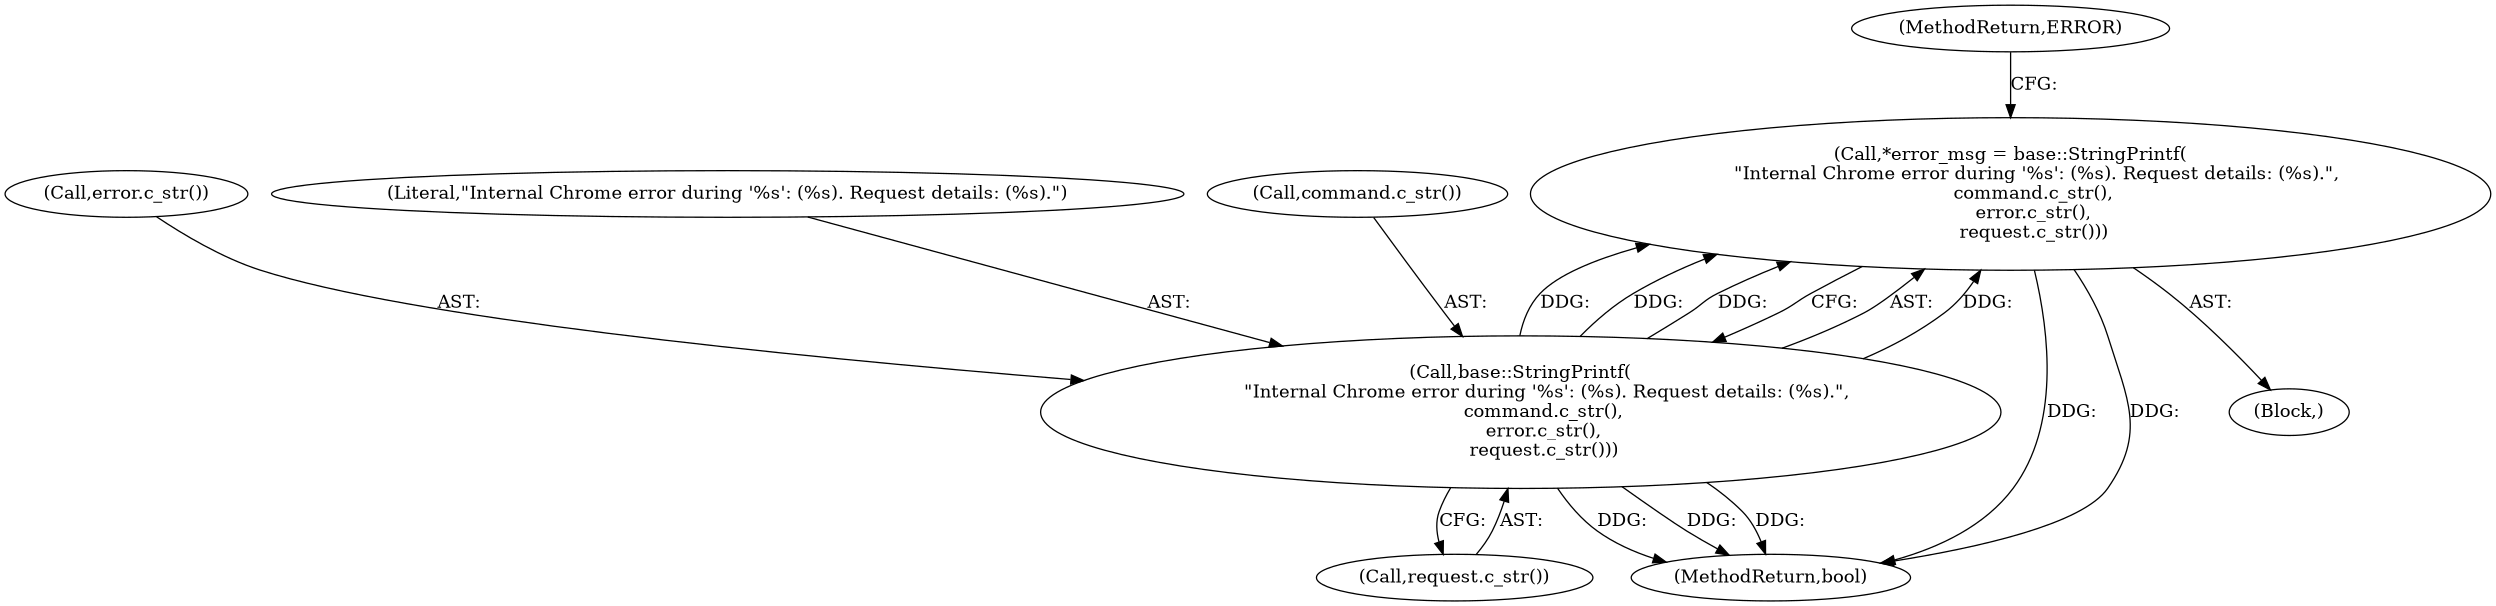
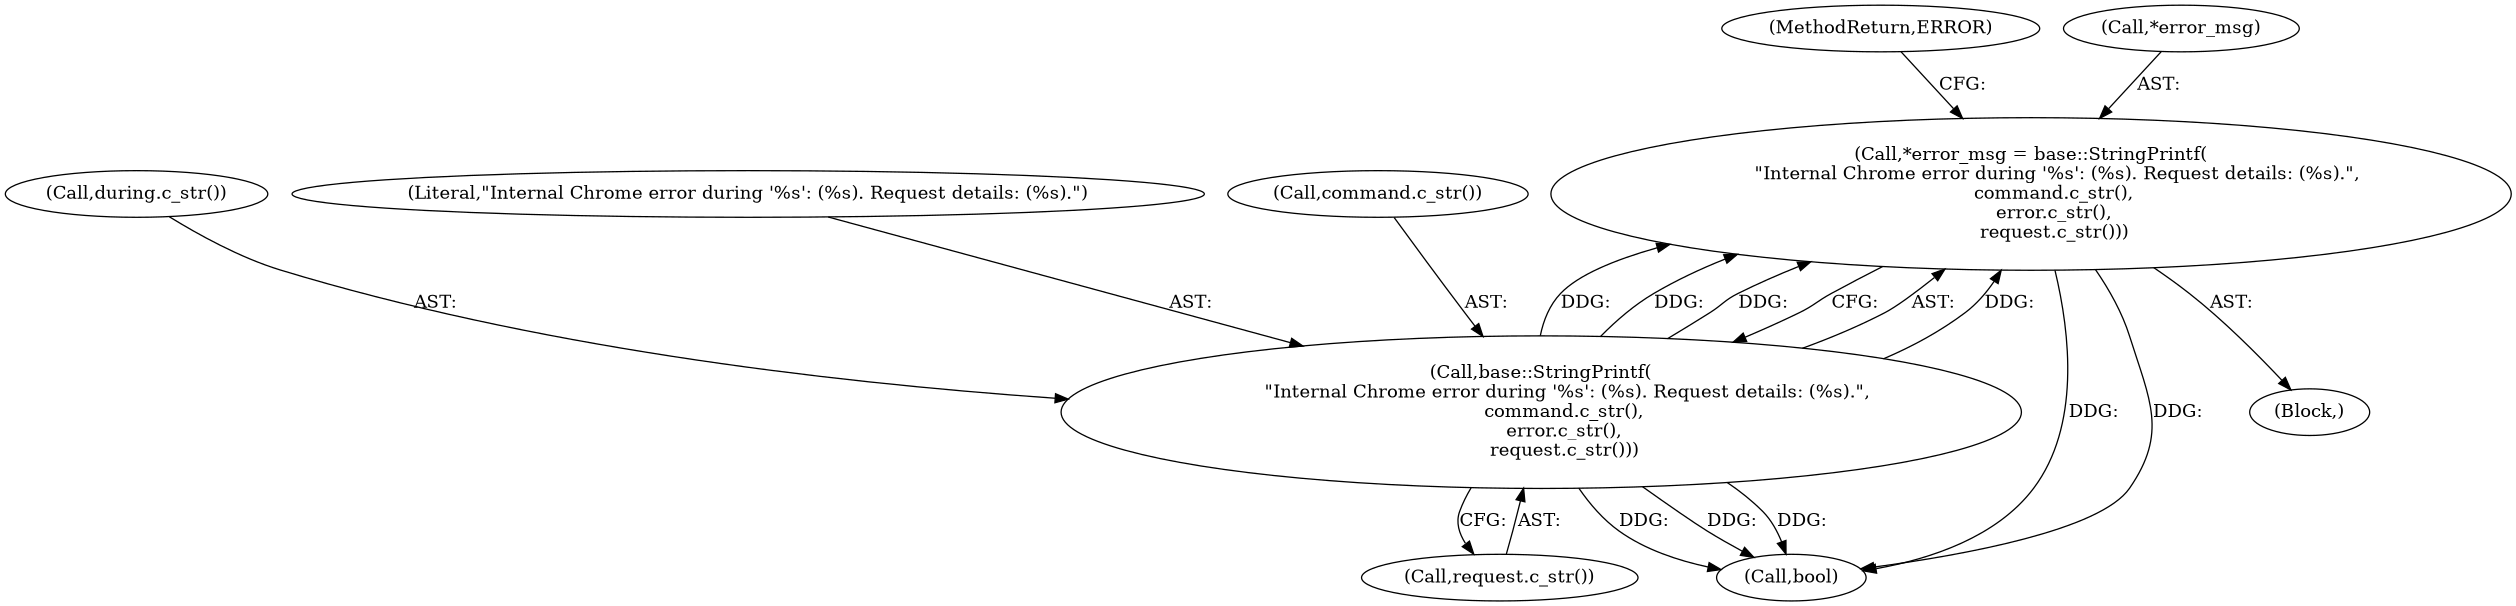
node "(Call,*error_msg)": added
node "(Call,error.c_str())": label "(Call,error.c_str())" -> "(Call,during.c_str())"
node "(MethodReturn,bool)": label "(MethodReturn,bool)" -> "(Call,bool)"
